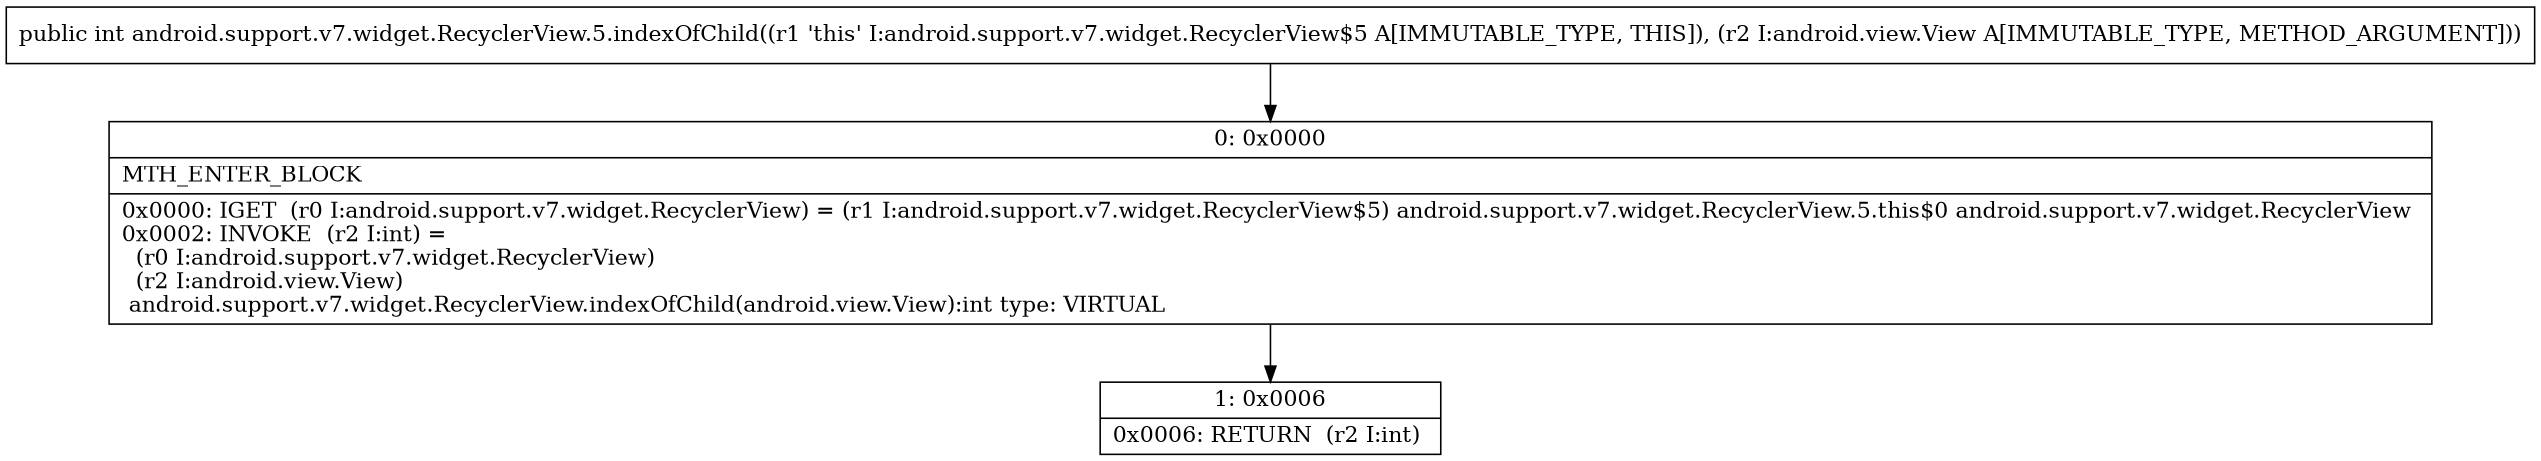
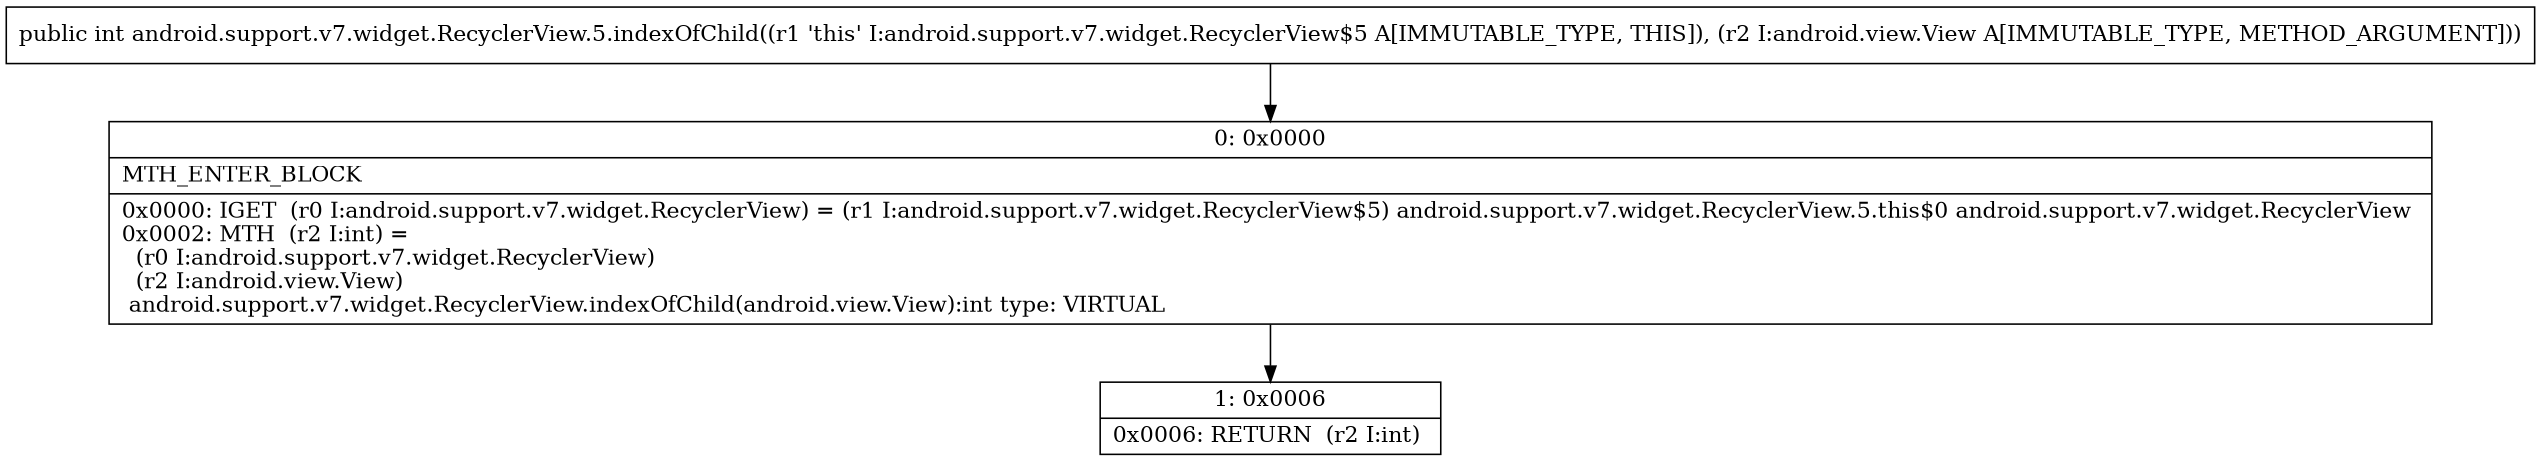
node "0: 0x0000": text "0x0002: INVOKE  (r2 I:int) =" -> "0x0002: MTH  (r2 I:int) ="
